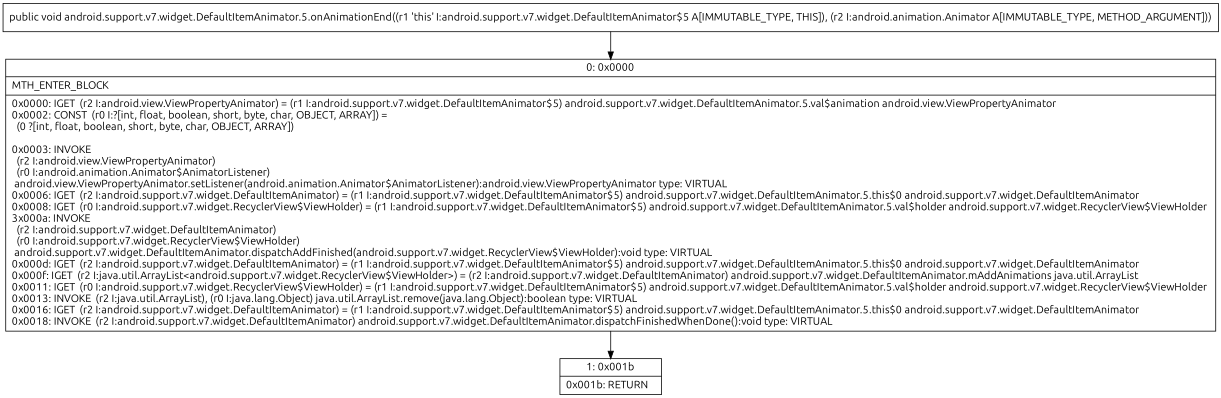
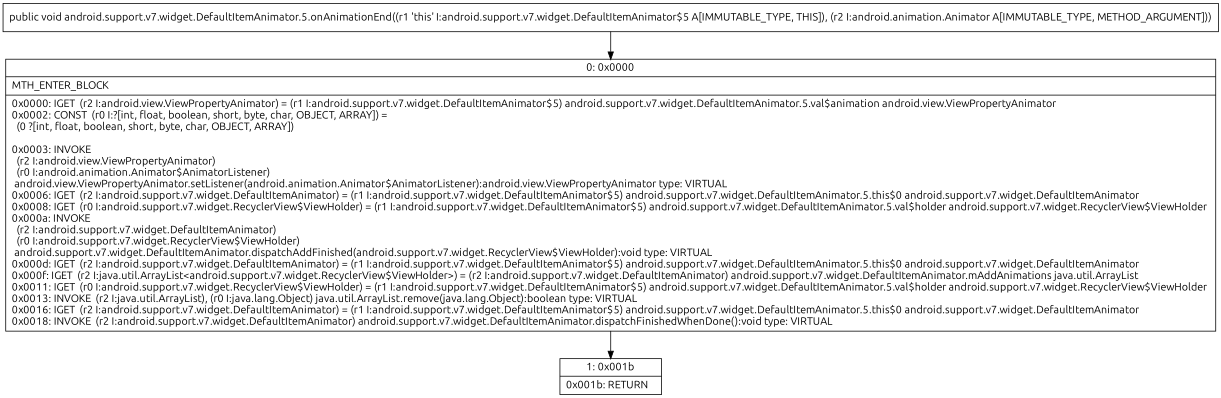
node "0: 0x0000": text "3x000a: INVOKE" -> "0x000a: INVOKE"
